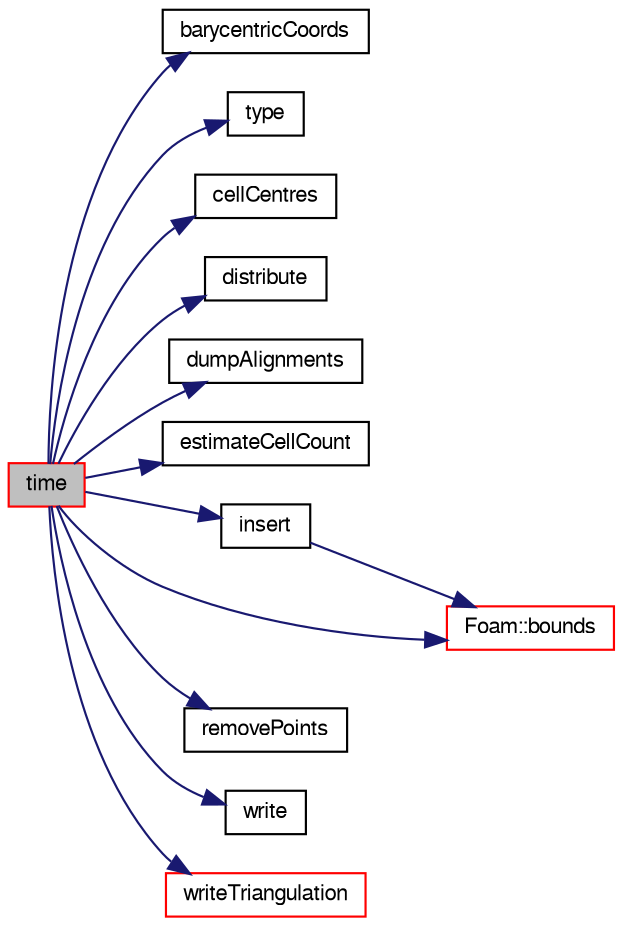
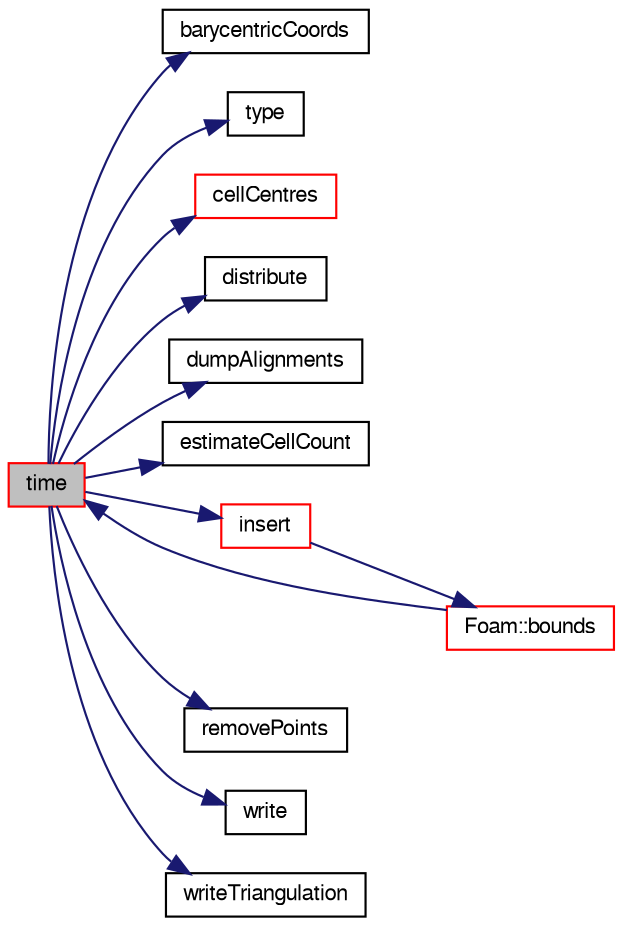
node "cellCentres": color black -> red
node "insert": color black -> red
edge "time" -> "Foam::bounds": reversed
node "writeTriangulation": color red -> black
